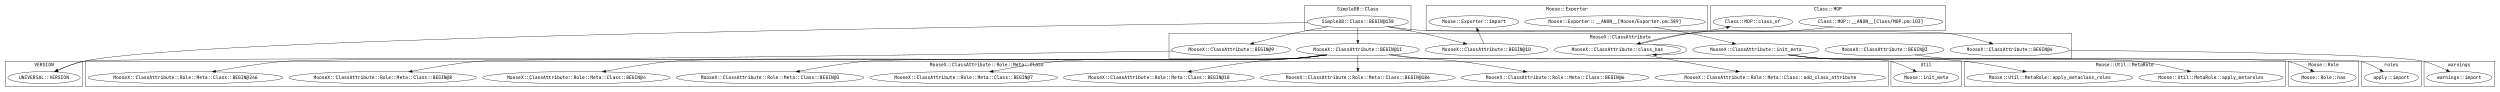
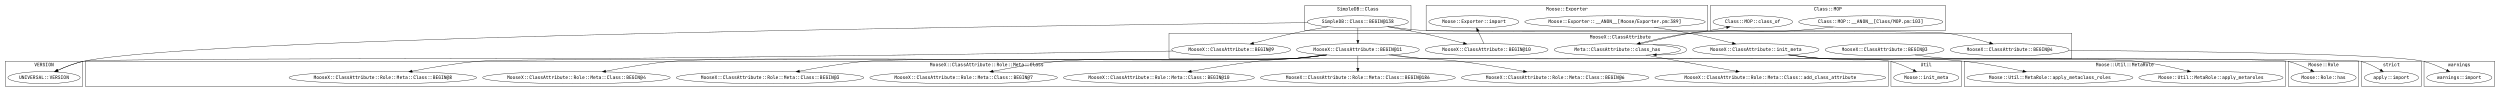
node "MooseX::ClassAttribute::class_has": label "MooseX::ClassAttribute::class_has" -> "Meta::ClassAttribute::class_has"
cluster "roles": label "roles" -> "strict"
node "MooseX::ClassAttribute::Role::Meta::Class::BEGIN@246": removed
